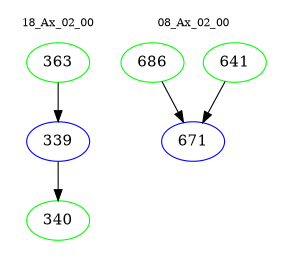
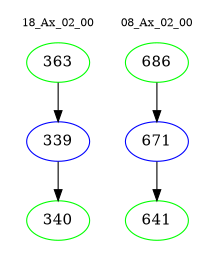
edge "641" -> "671": reversed
